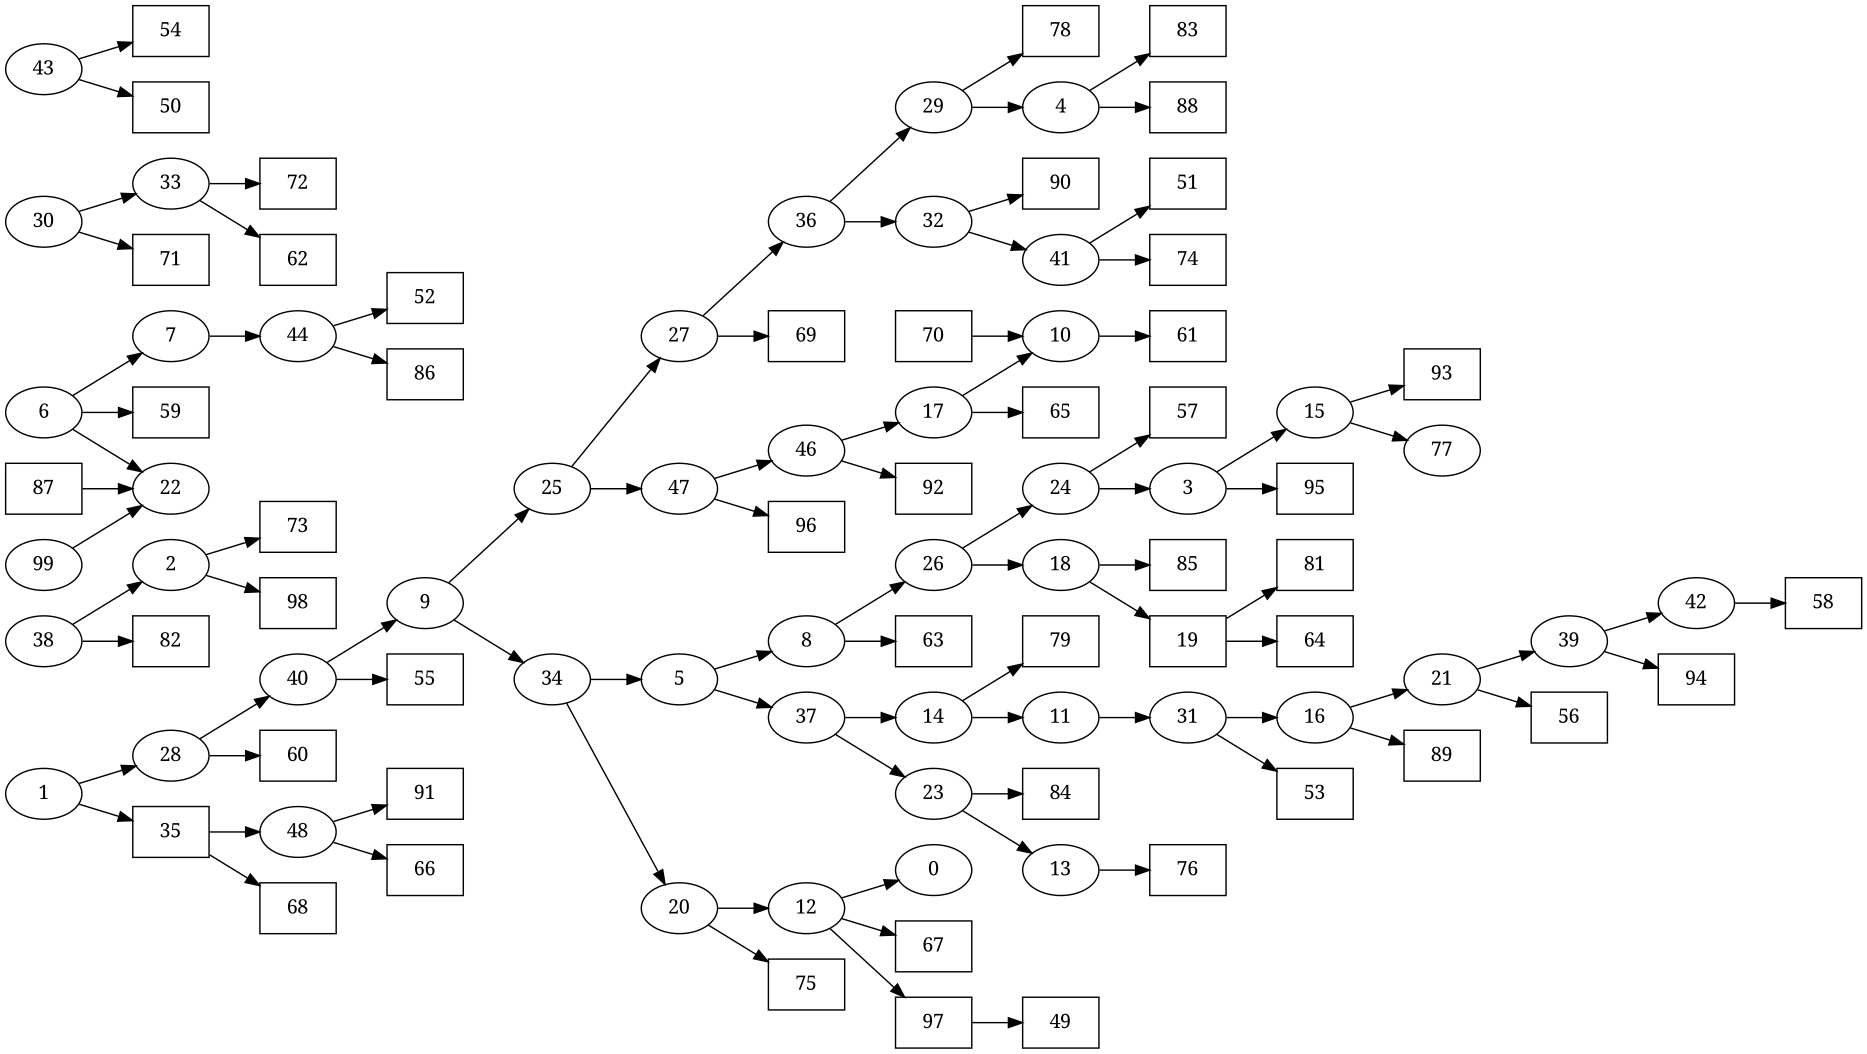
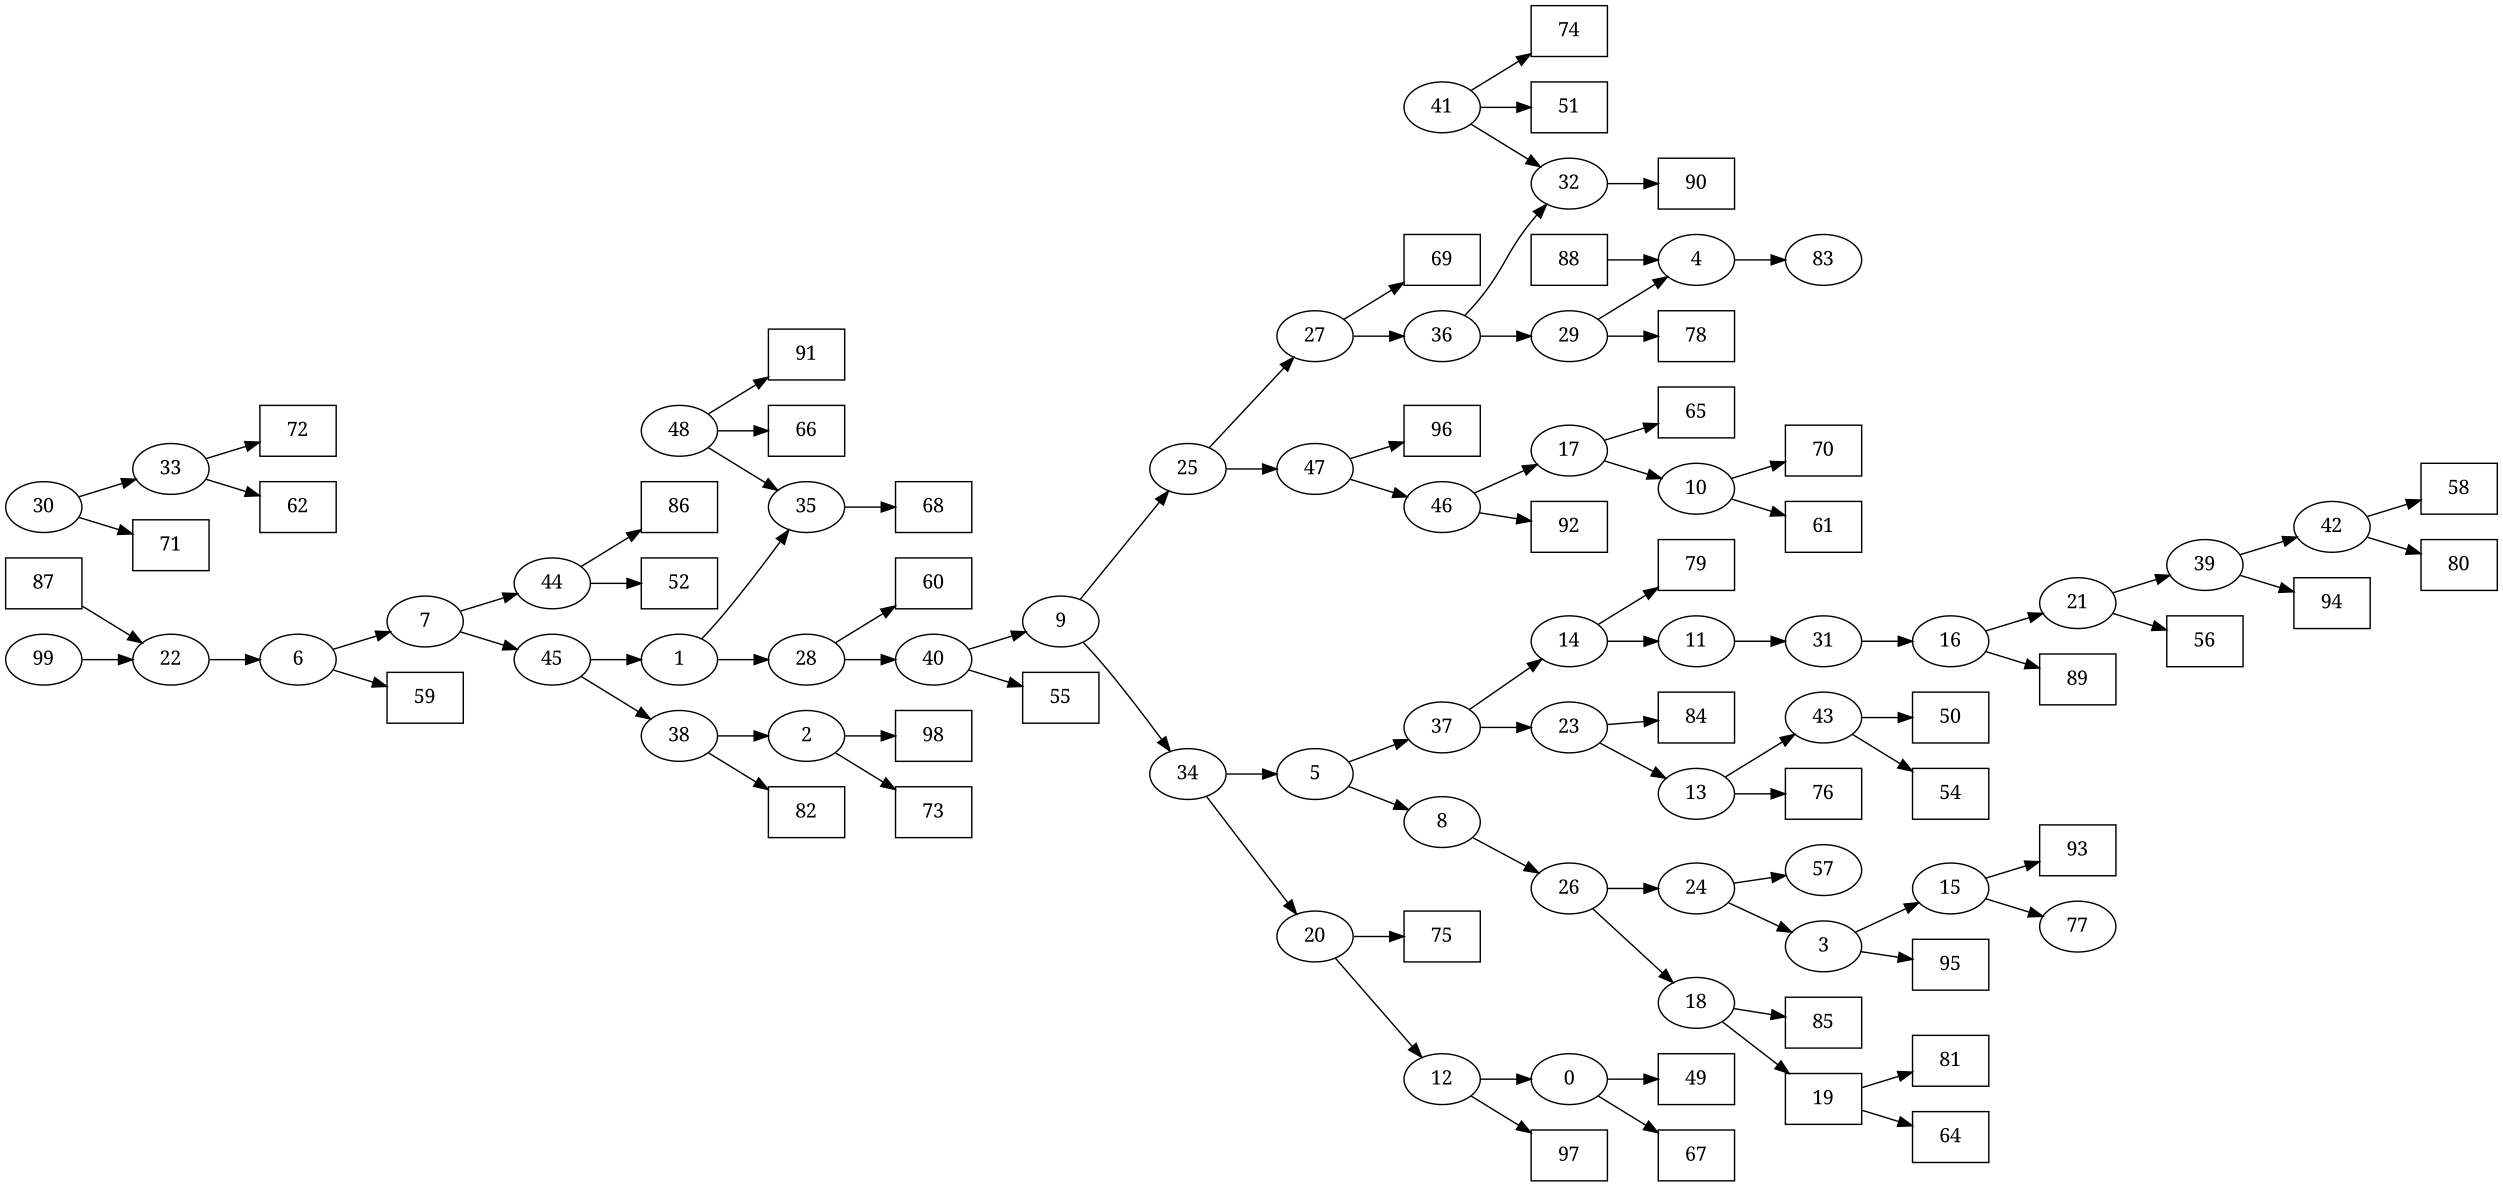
node "83": shape box -> ellipse
edge "4" -> "88": reversed
edge "32" -> "41": reversed
edge "70" -> "10": reversed
node "57": shape box -> ellipse
edge "6" -> "22": reversed
node "80": added
node "63": removed
node "45": added
edge "13" -> "43": added
node "53": removed
node "35": shape box -> ellipse
edge "35" -> "48": reversed
edge "12" -> "67": now "0" -> "67"
edge "97" -> "49": now "0" -> "49"
